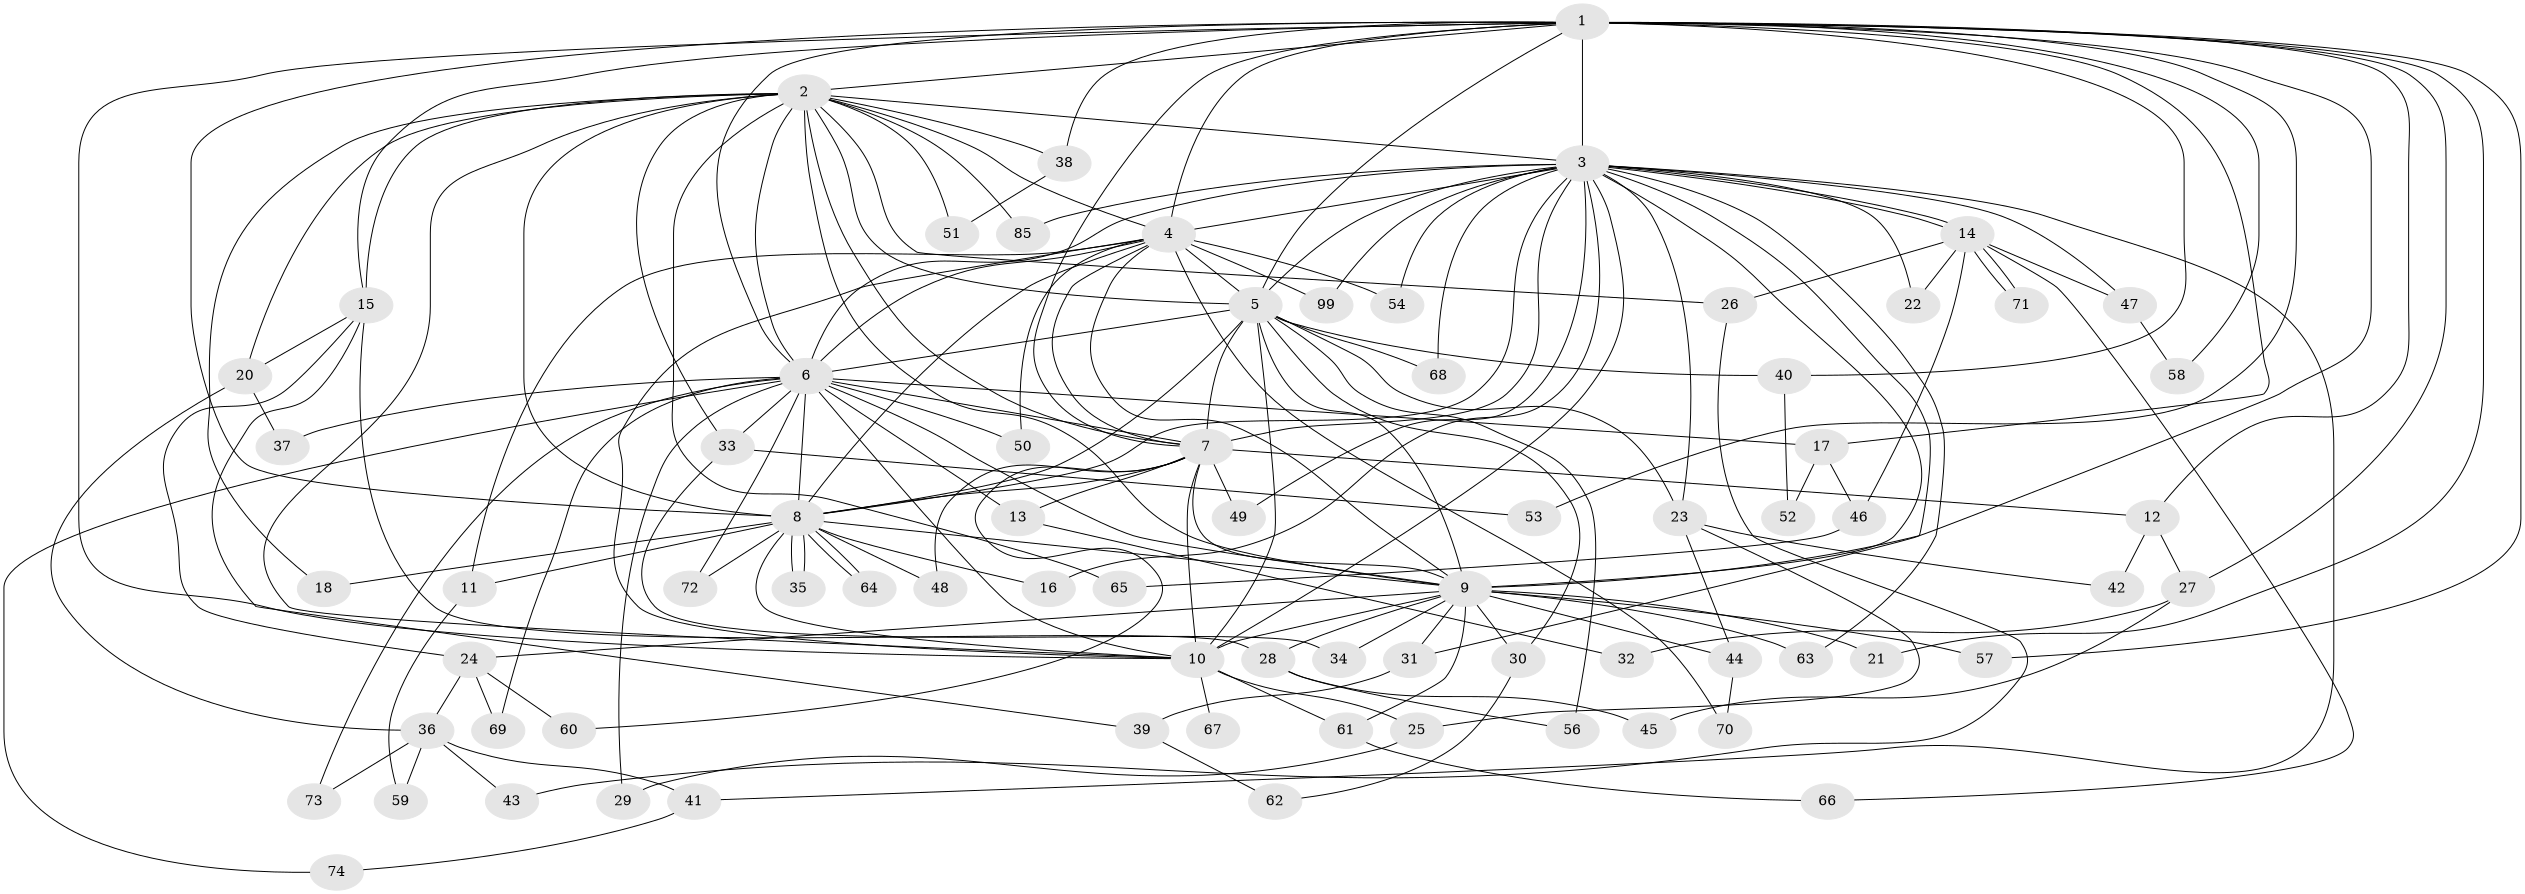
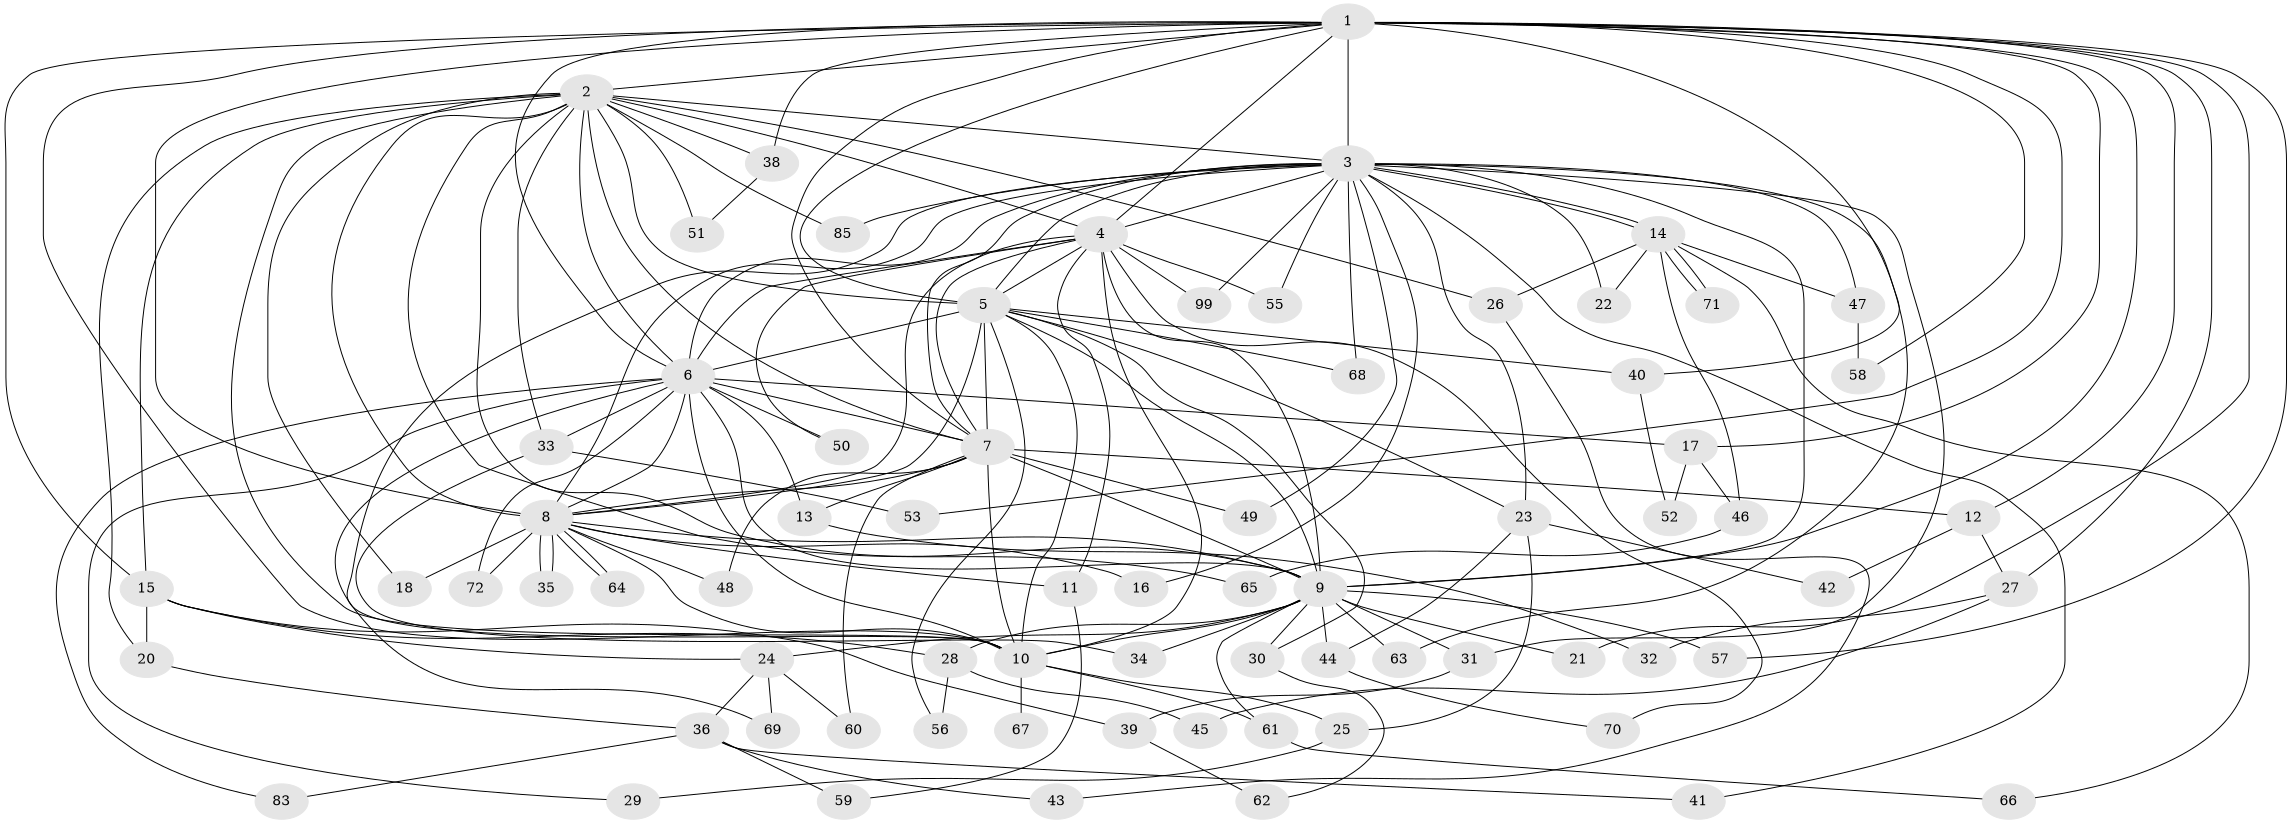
node "54": label "54" -> "55"
node "37": removed
node "73": label "73" -> "83"
node "74": removed
